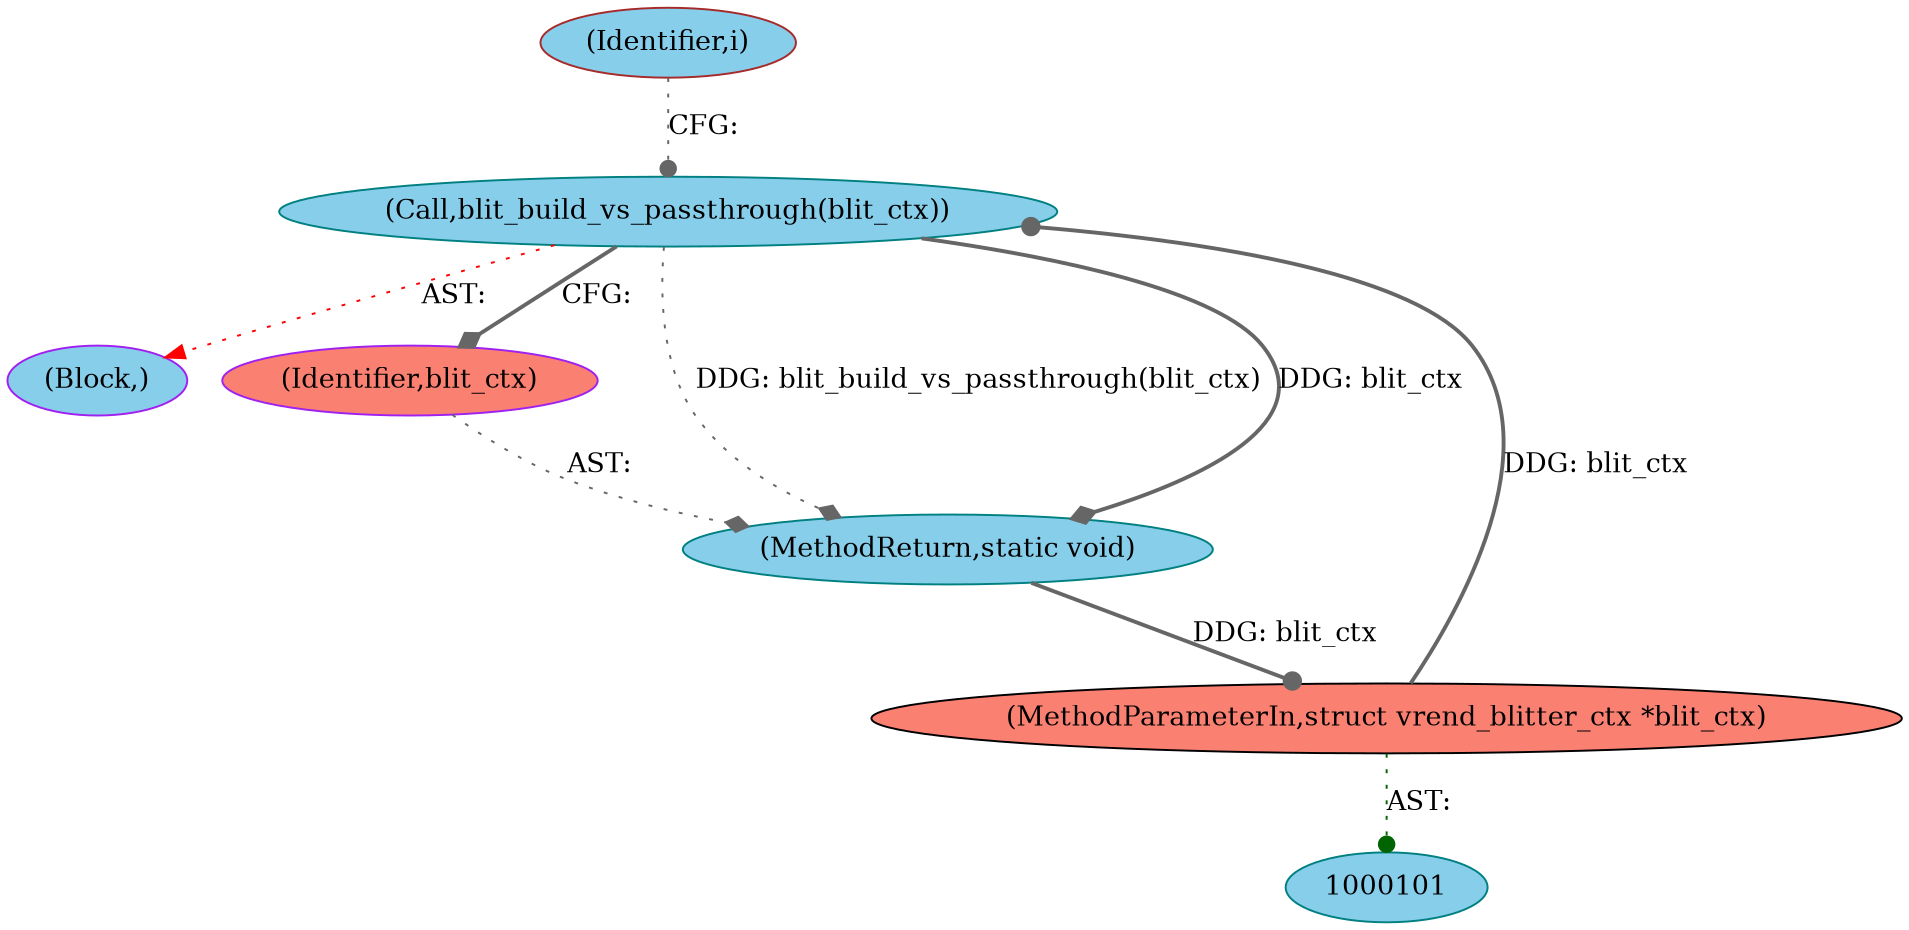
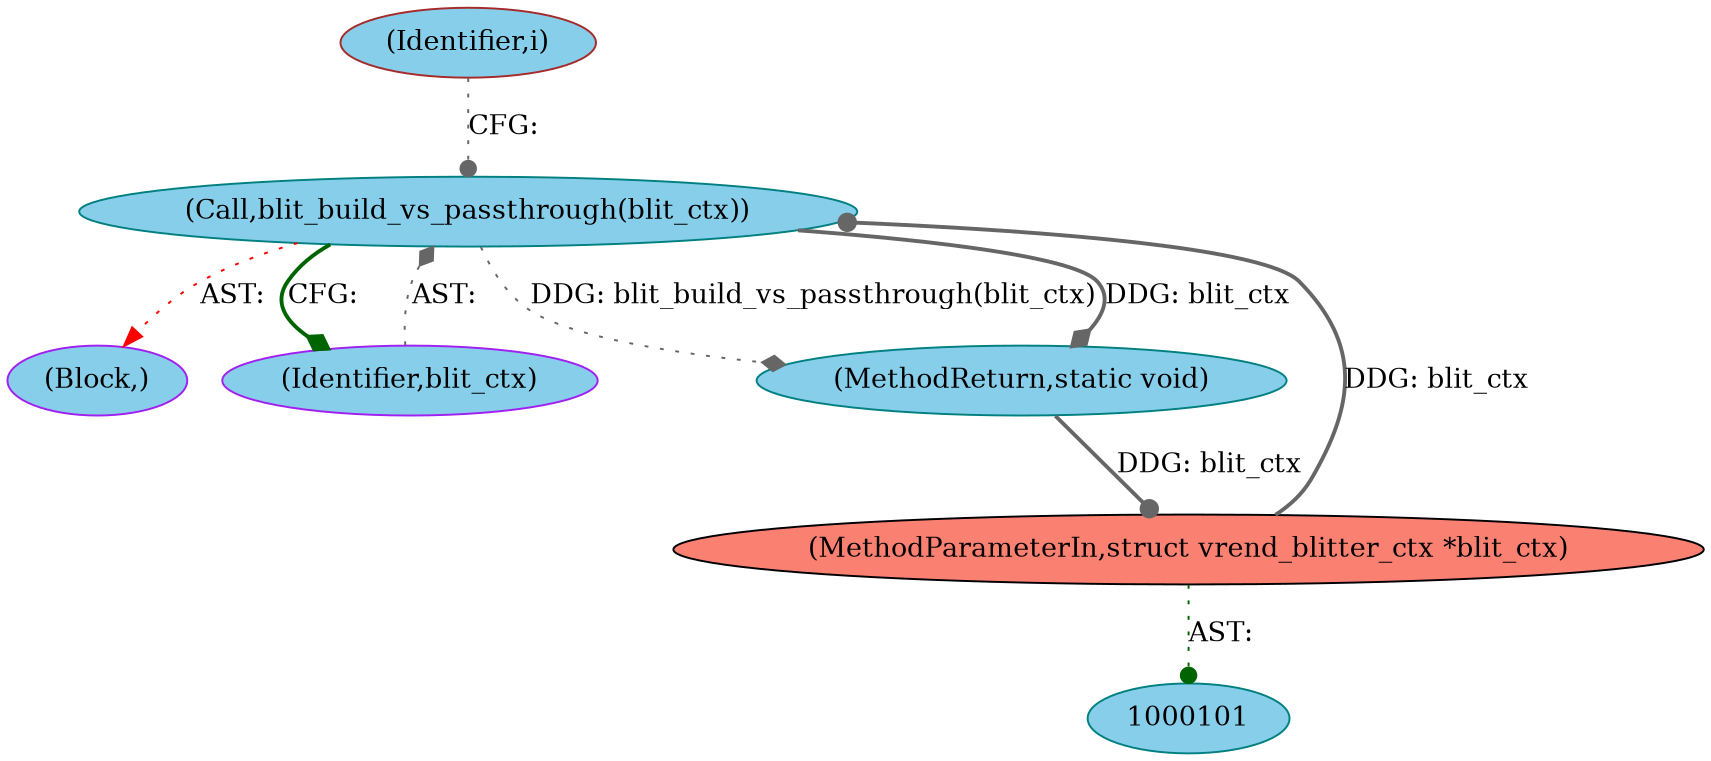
edge "(Call,blit_build_vs_passthrough(blit_ctx))" -> "(Identifier,blit_ctx)": color gray40 -> darkgreen
node "(Identifier,blit_ctx)": fillcolor salmon -> skyblue
edge "(Identifier,blit_ctx)" -> "(MethodReturn,static void)": now "(Identifier,blit_ctx)" -> "(Call,blit_build_vs_passthrough(blit_ctx))"
